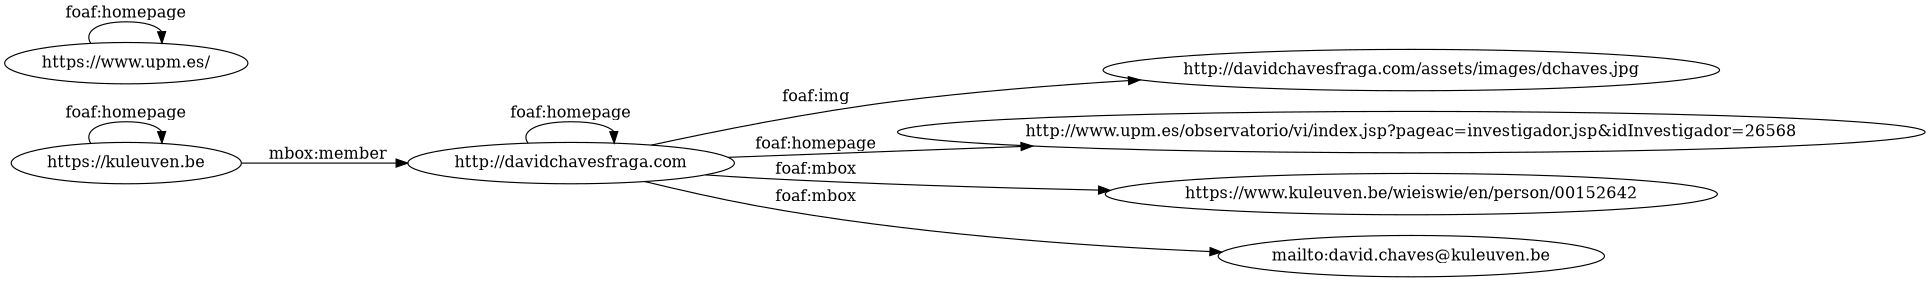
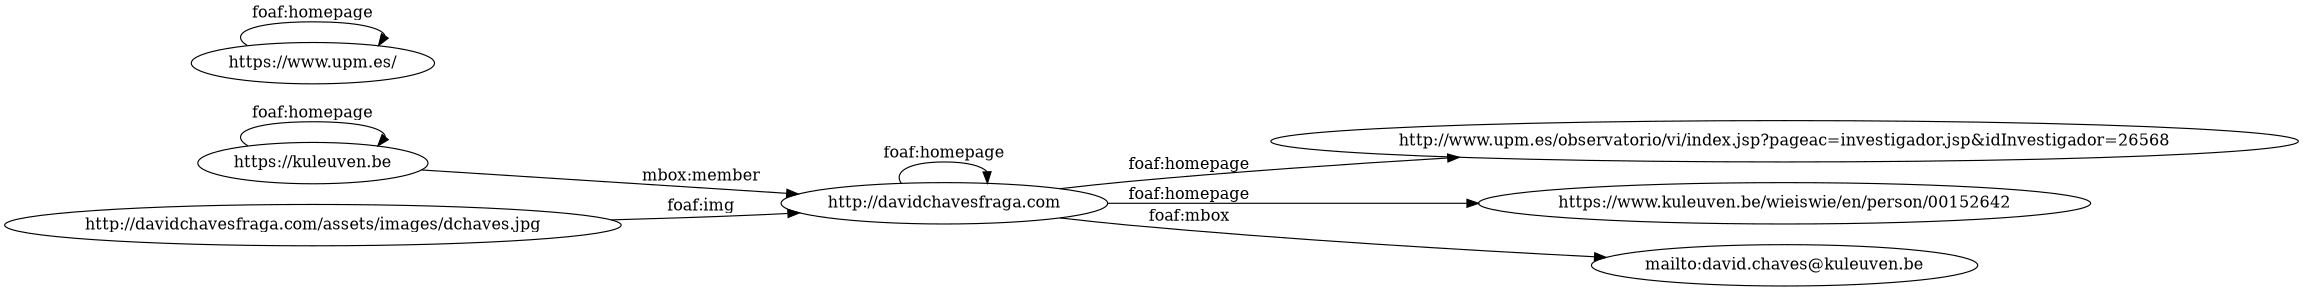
edge "http://davidchavesfraga.com" -> "http://davidchavesfraga.com/assets/images/dchaves.jpg": reversed
edge "http://davidchavesfraga.com" -> "https://www.kuleuven.be/wieiswie/en/person/00152642": label "foaf:mbox" -> "foaf:homepage"
